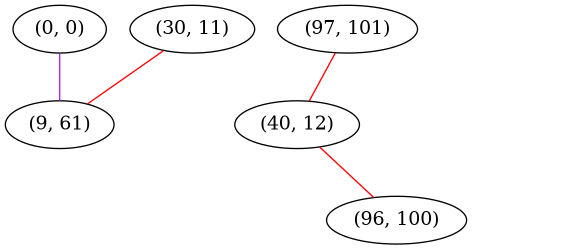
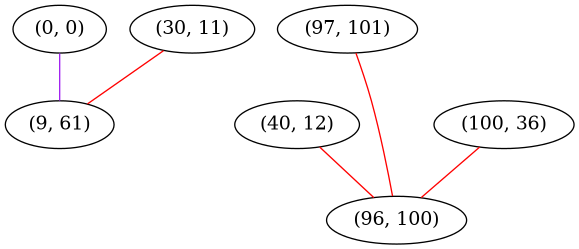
edge "(97, 101)" -- "(40, 12)": now "(97, 101)" -- "(96, 100)"
node "(100, 36)": added
